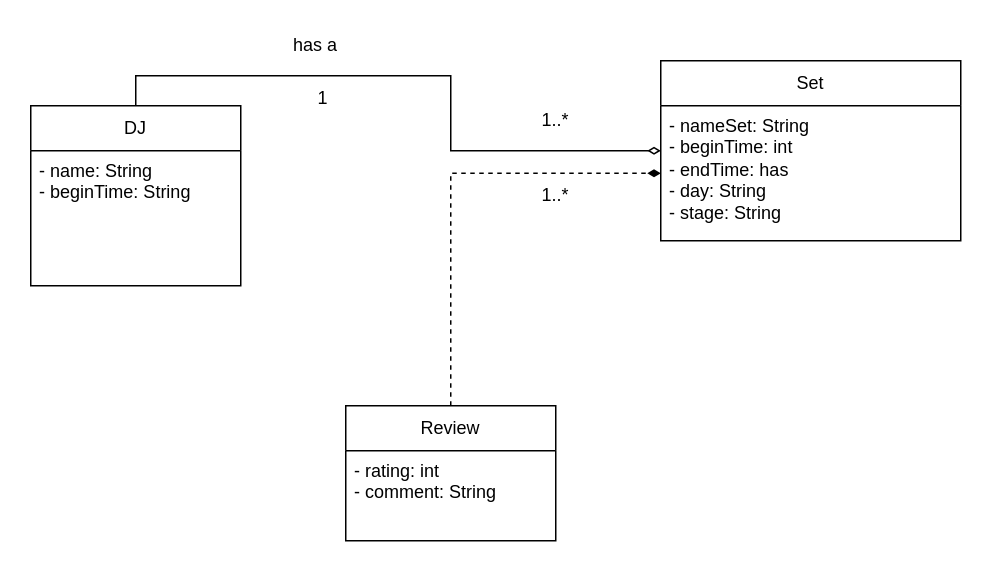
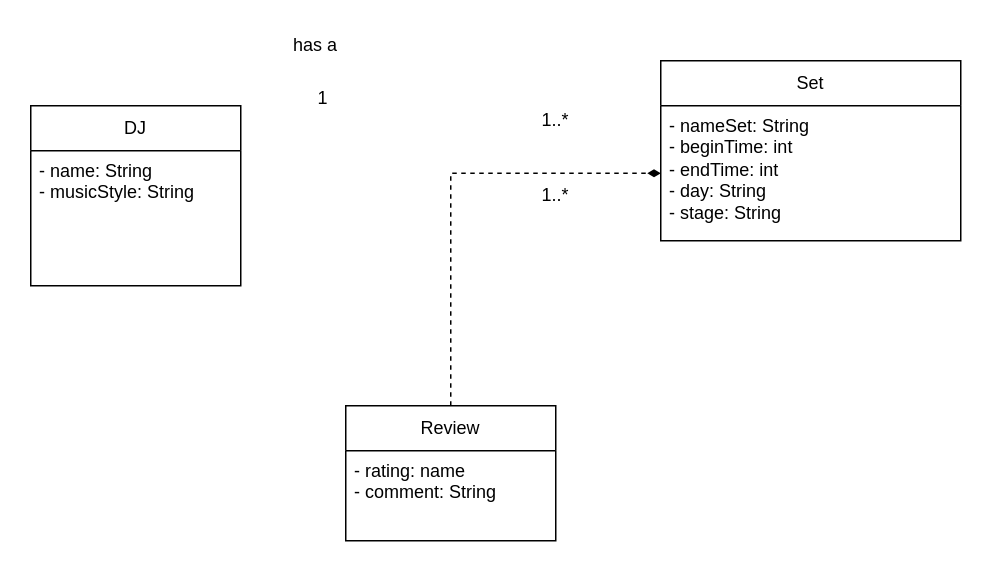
edge "DJ" -> "Set": removed
node "- nameSet: String - beginTime: int - endTime: has - day: String - stage: String": label "- nameSet: String - beginTime: int - endTime: has - day: String - stage: String" -> "- nameSet: String - beginTime: int - endTime: int - day: String - stage: String"
node "- name: String - beginTime: String": label "- name: String - beginTime: String" -> "- name: String - musicStyle: String"
node "- rating: int - comment: String": label "- rating: int - comment: String" -> "- rating: name - comment: String"
